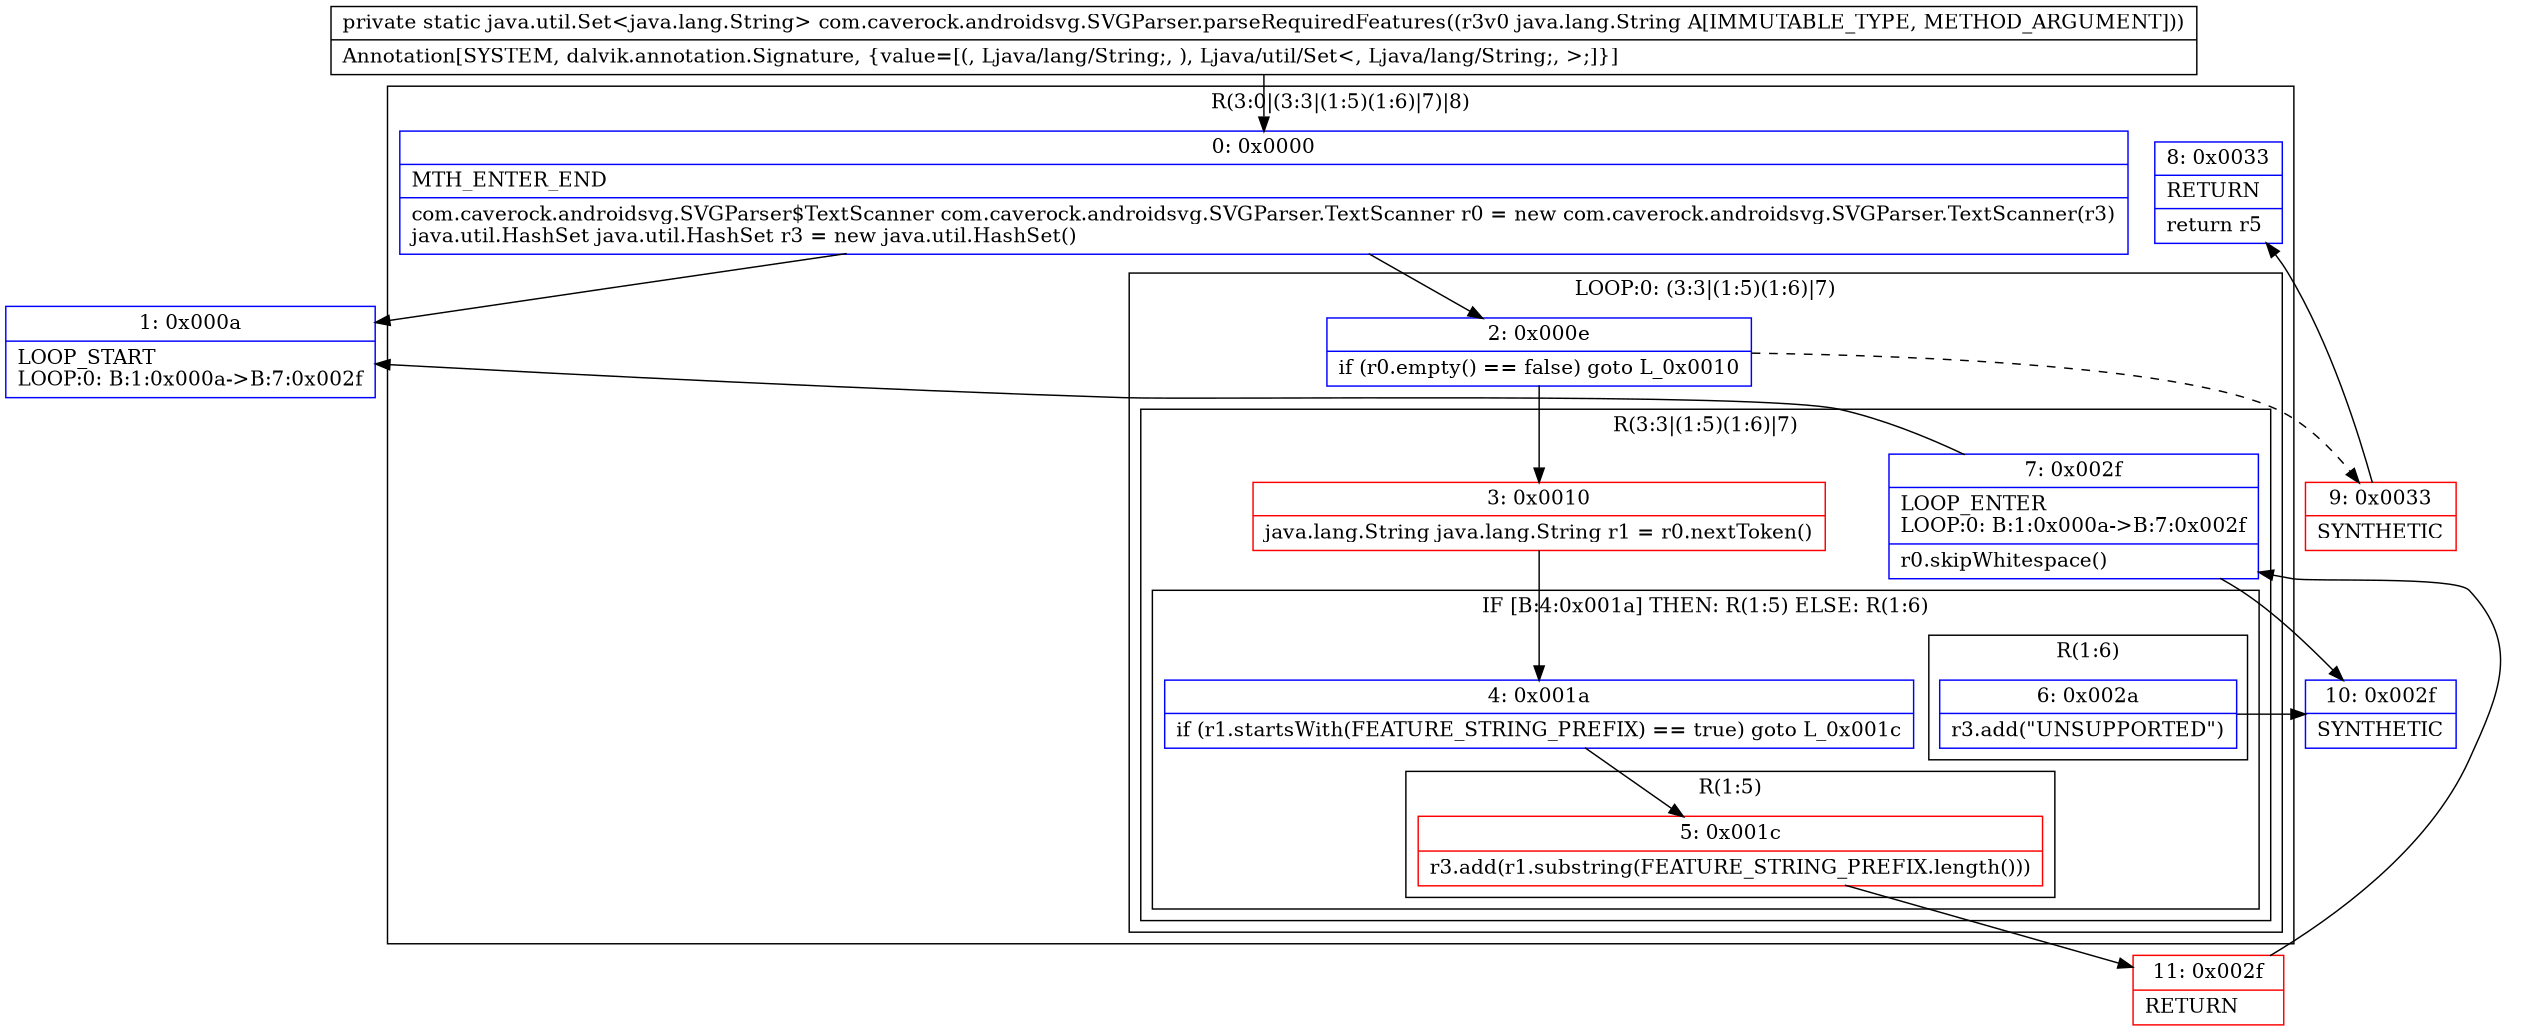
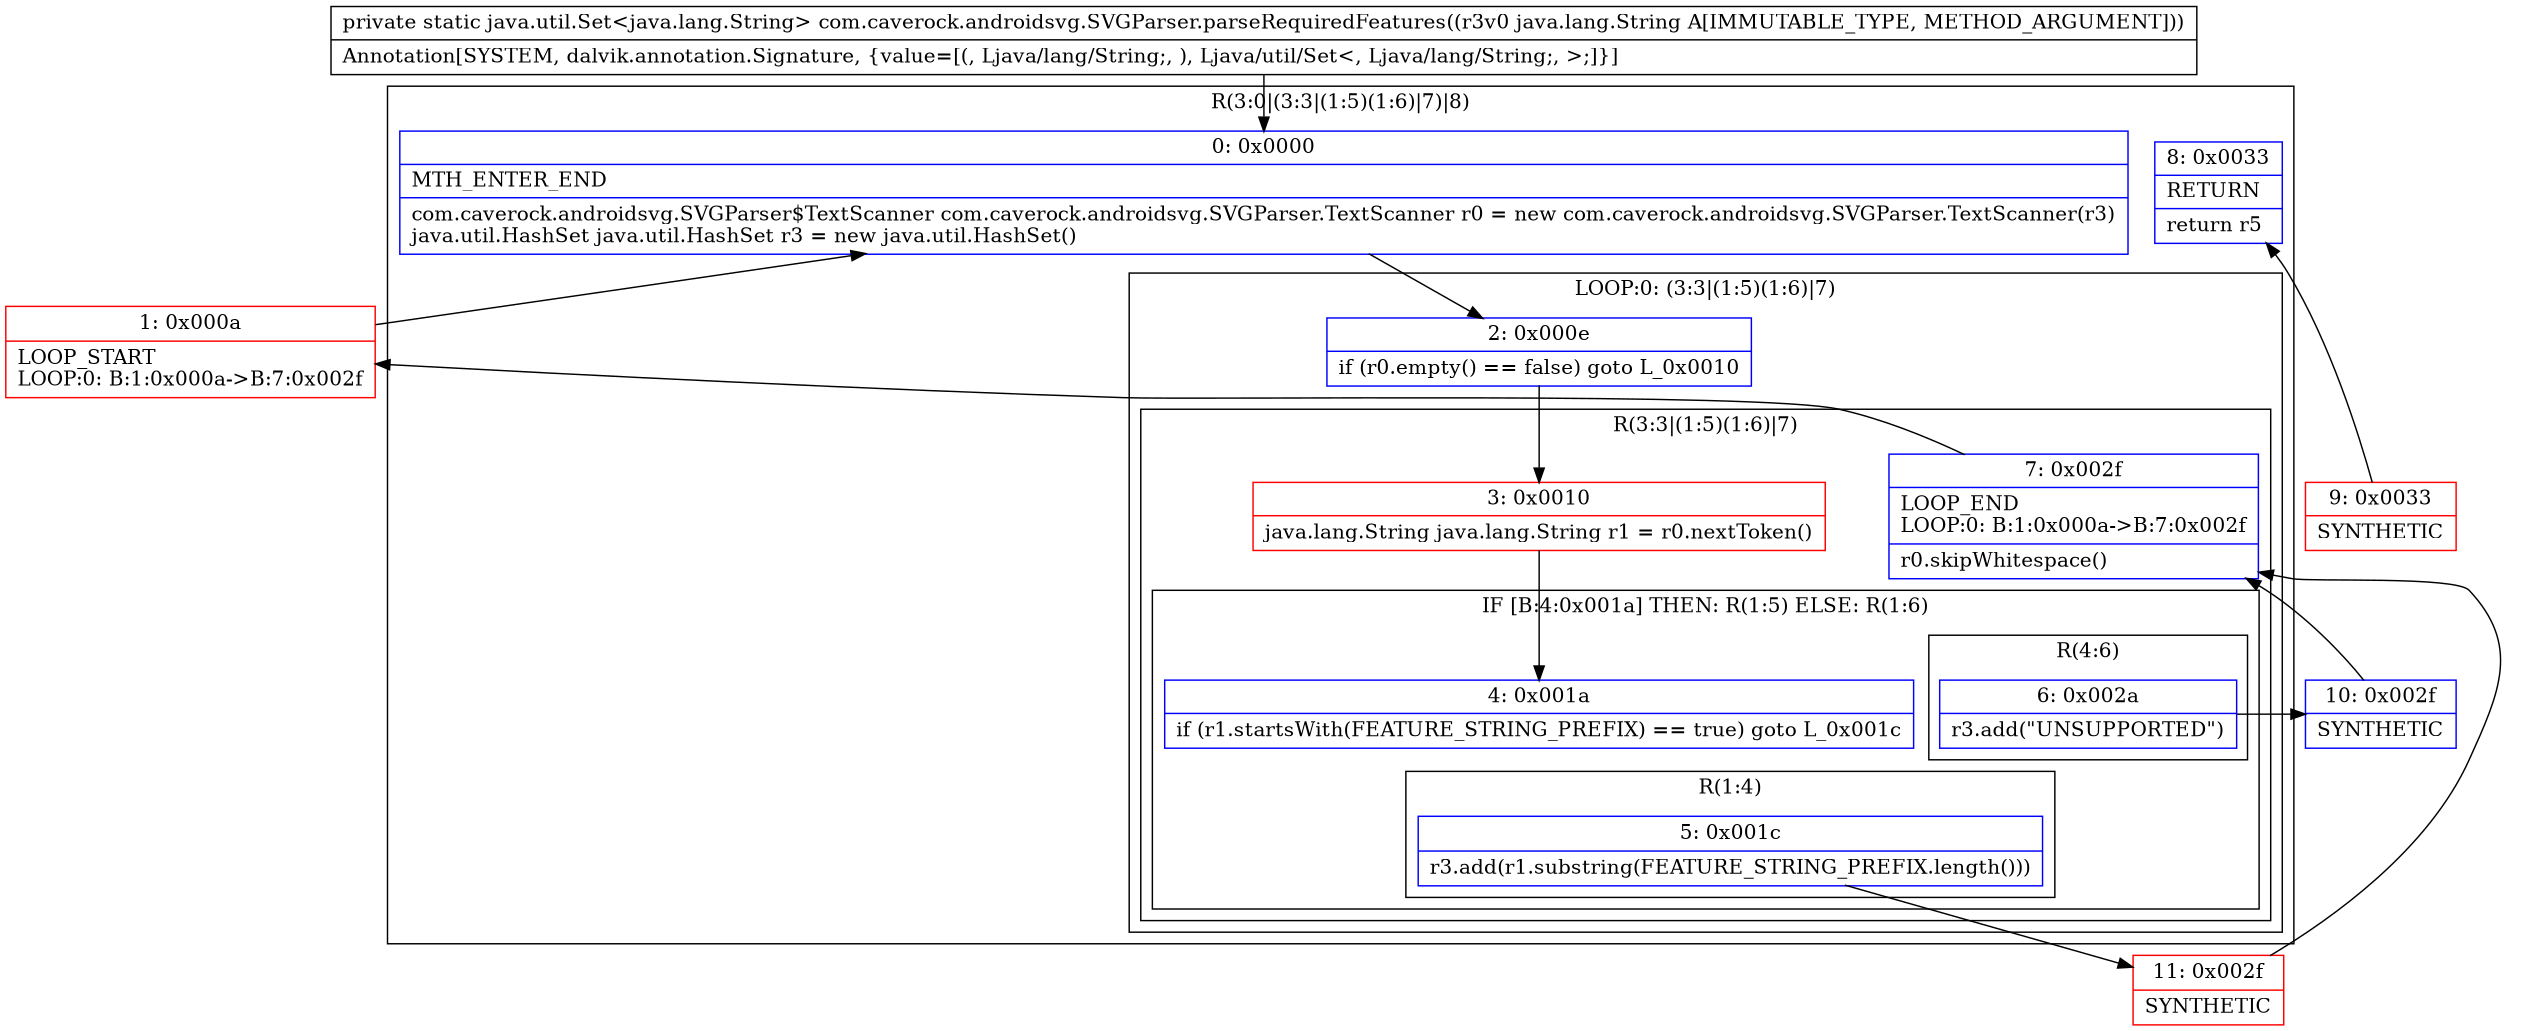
edge "0: 0x0000" -> "1: 0x000a": reversed
node "1: 0x000a": color blue -> red
edge "2: 0x000e" -> "9: 0x0033": removed
node "7: 0x002f": text "LOOP_ENTER" -> "LOOP_END"
edge "7: 0x002f" -> "10: 0x002f": reversed
cluster "R(1:6)": label "R(1:6)" -> "R(4:6)"
edge "4: 0x001a" -> "5: 0x001c": removed
cluster "R(1:5)": label "R(1:5)" -> "R(1:4)"
node "5: 0x001c": color red -> blue
node "11: 0x002f": text "RETURN" -> "SYNTHETIC"
